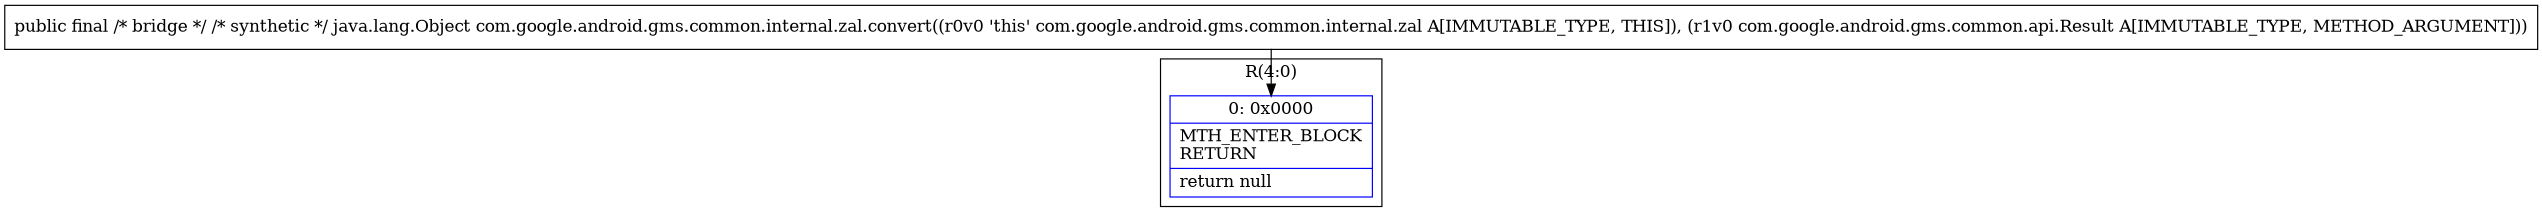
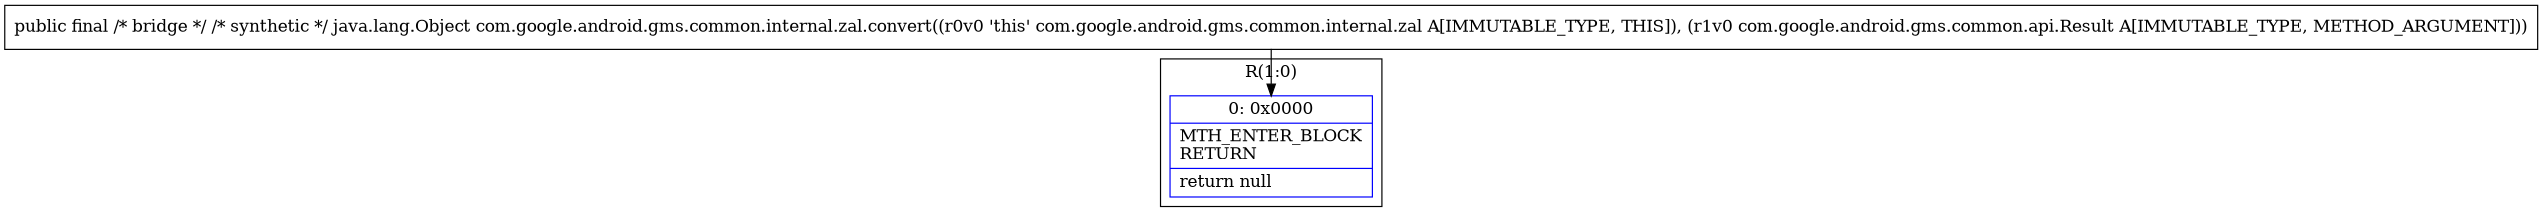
cluster "R(4:0)": label "R(4:0)" -> "R(1:0)"
